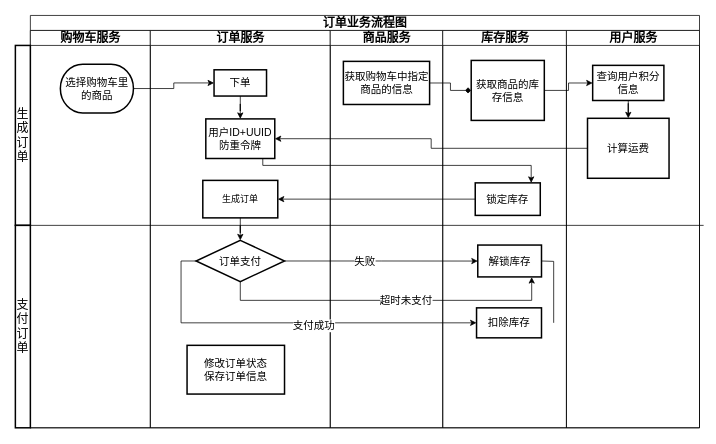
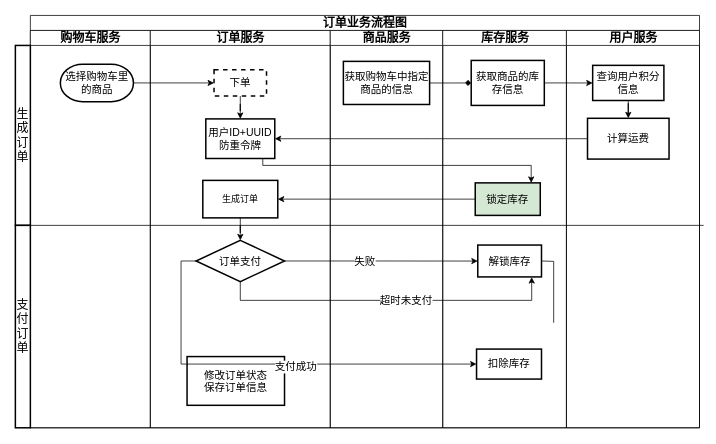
node "下单": style solid -> dashed
node "选择购物车里的商品": size 73x49 -> 73x38
node "获取商品的库存信息": size 73x60 -> 73x45
node "计算运费": size 82x60 -> 82x41
node "锁定库存": fillcolor #ffffff -> #d5e8d4
node "扣除库存": moved (509, 323) -> (509, 364)
node "修改订单状态 保存订单信息": moved (236, 370) -> (236, 381)
